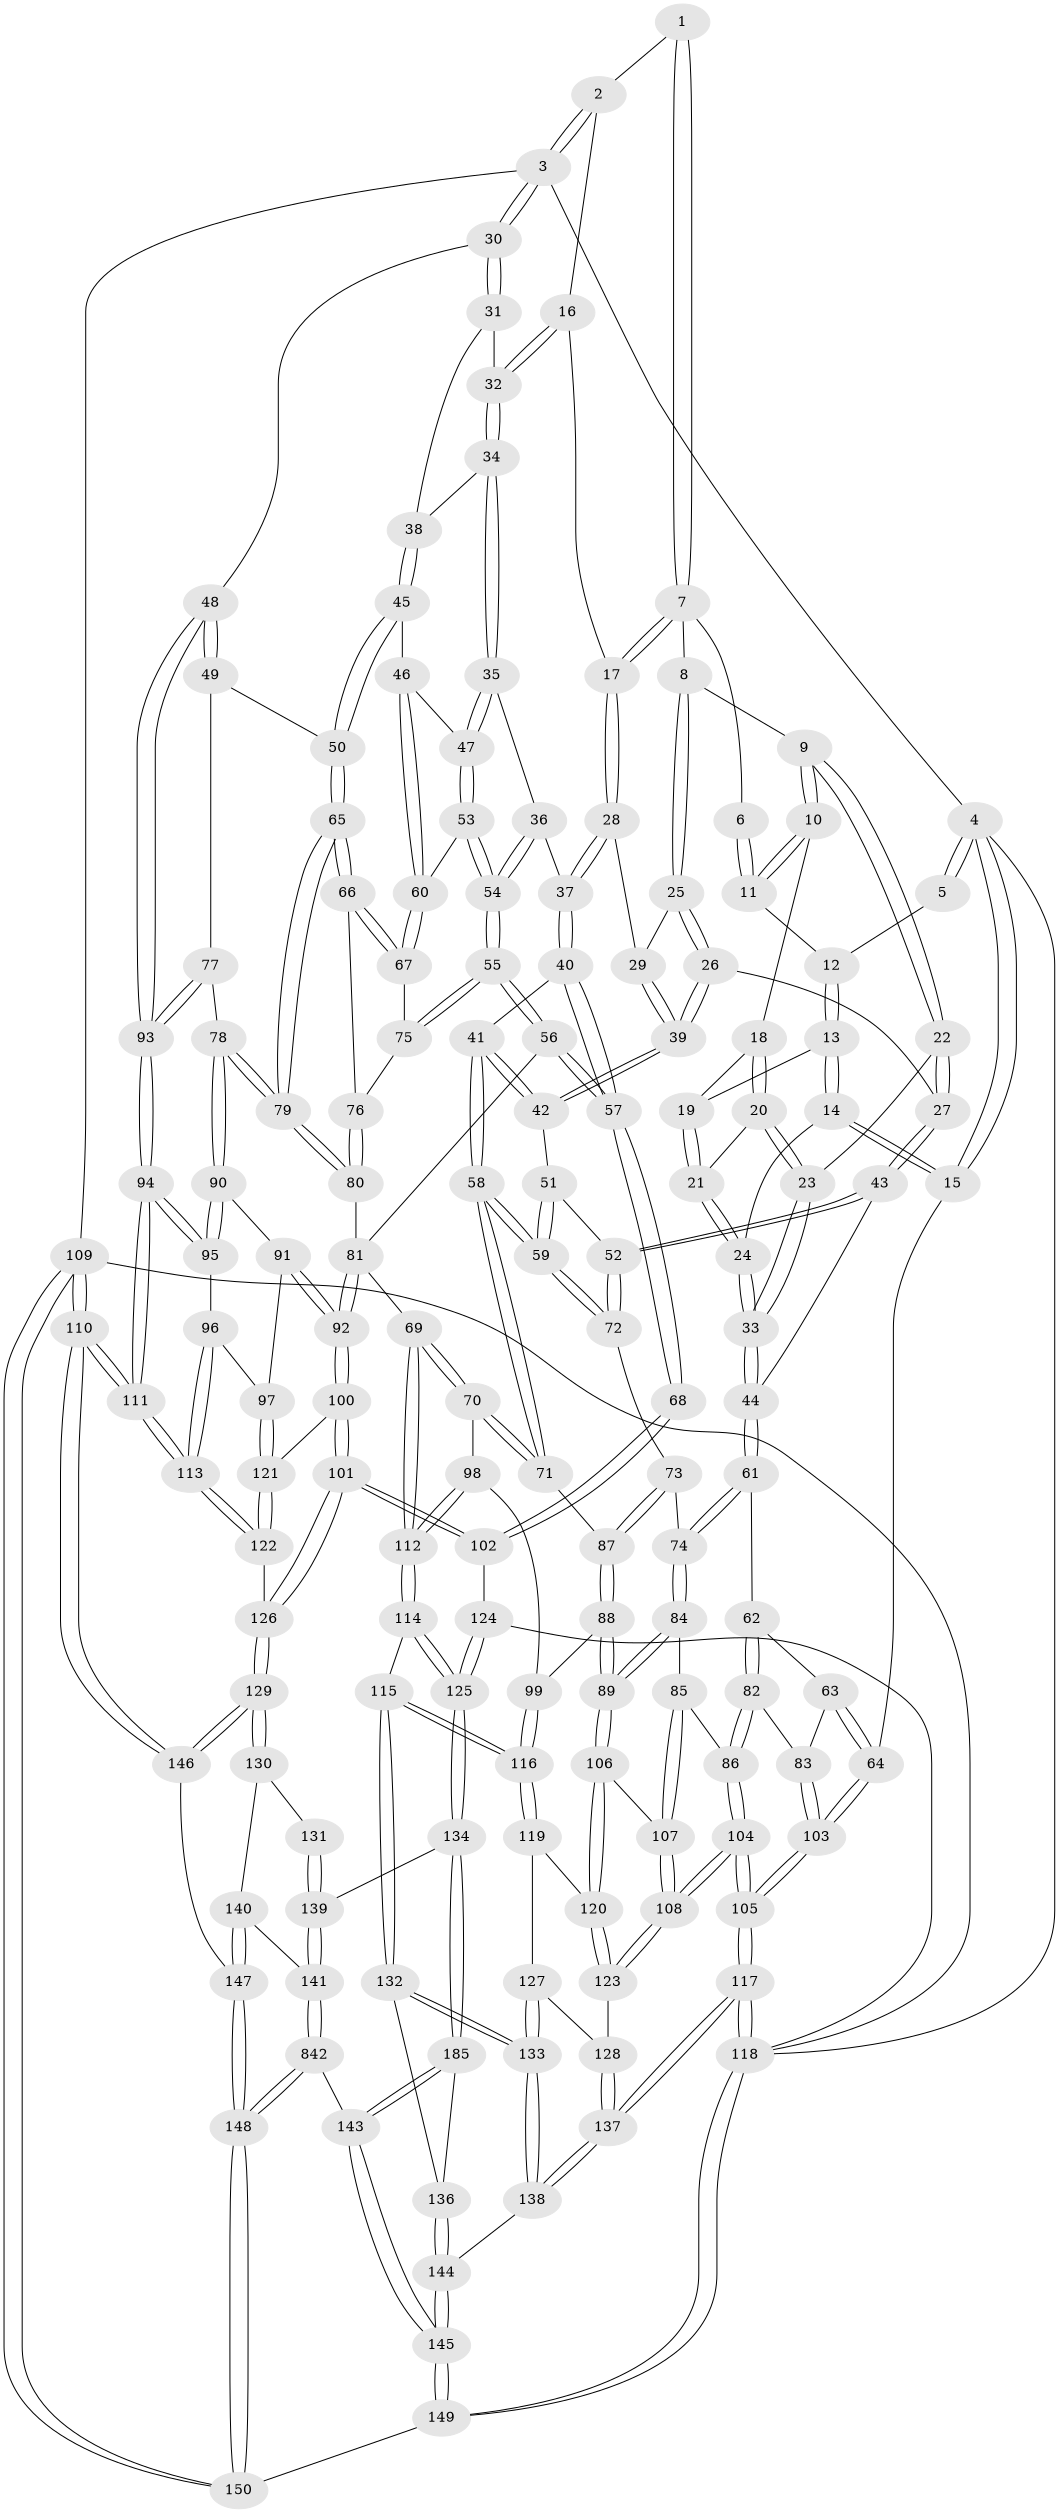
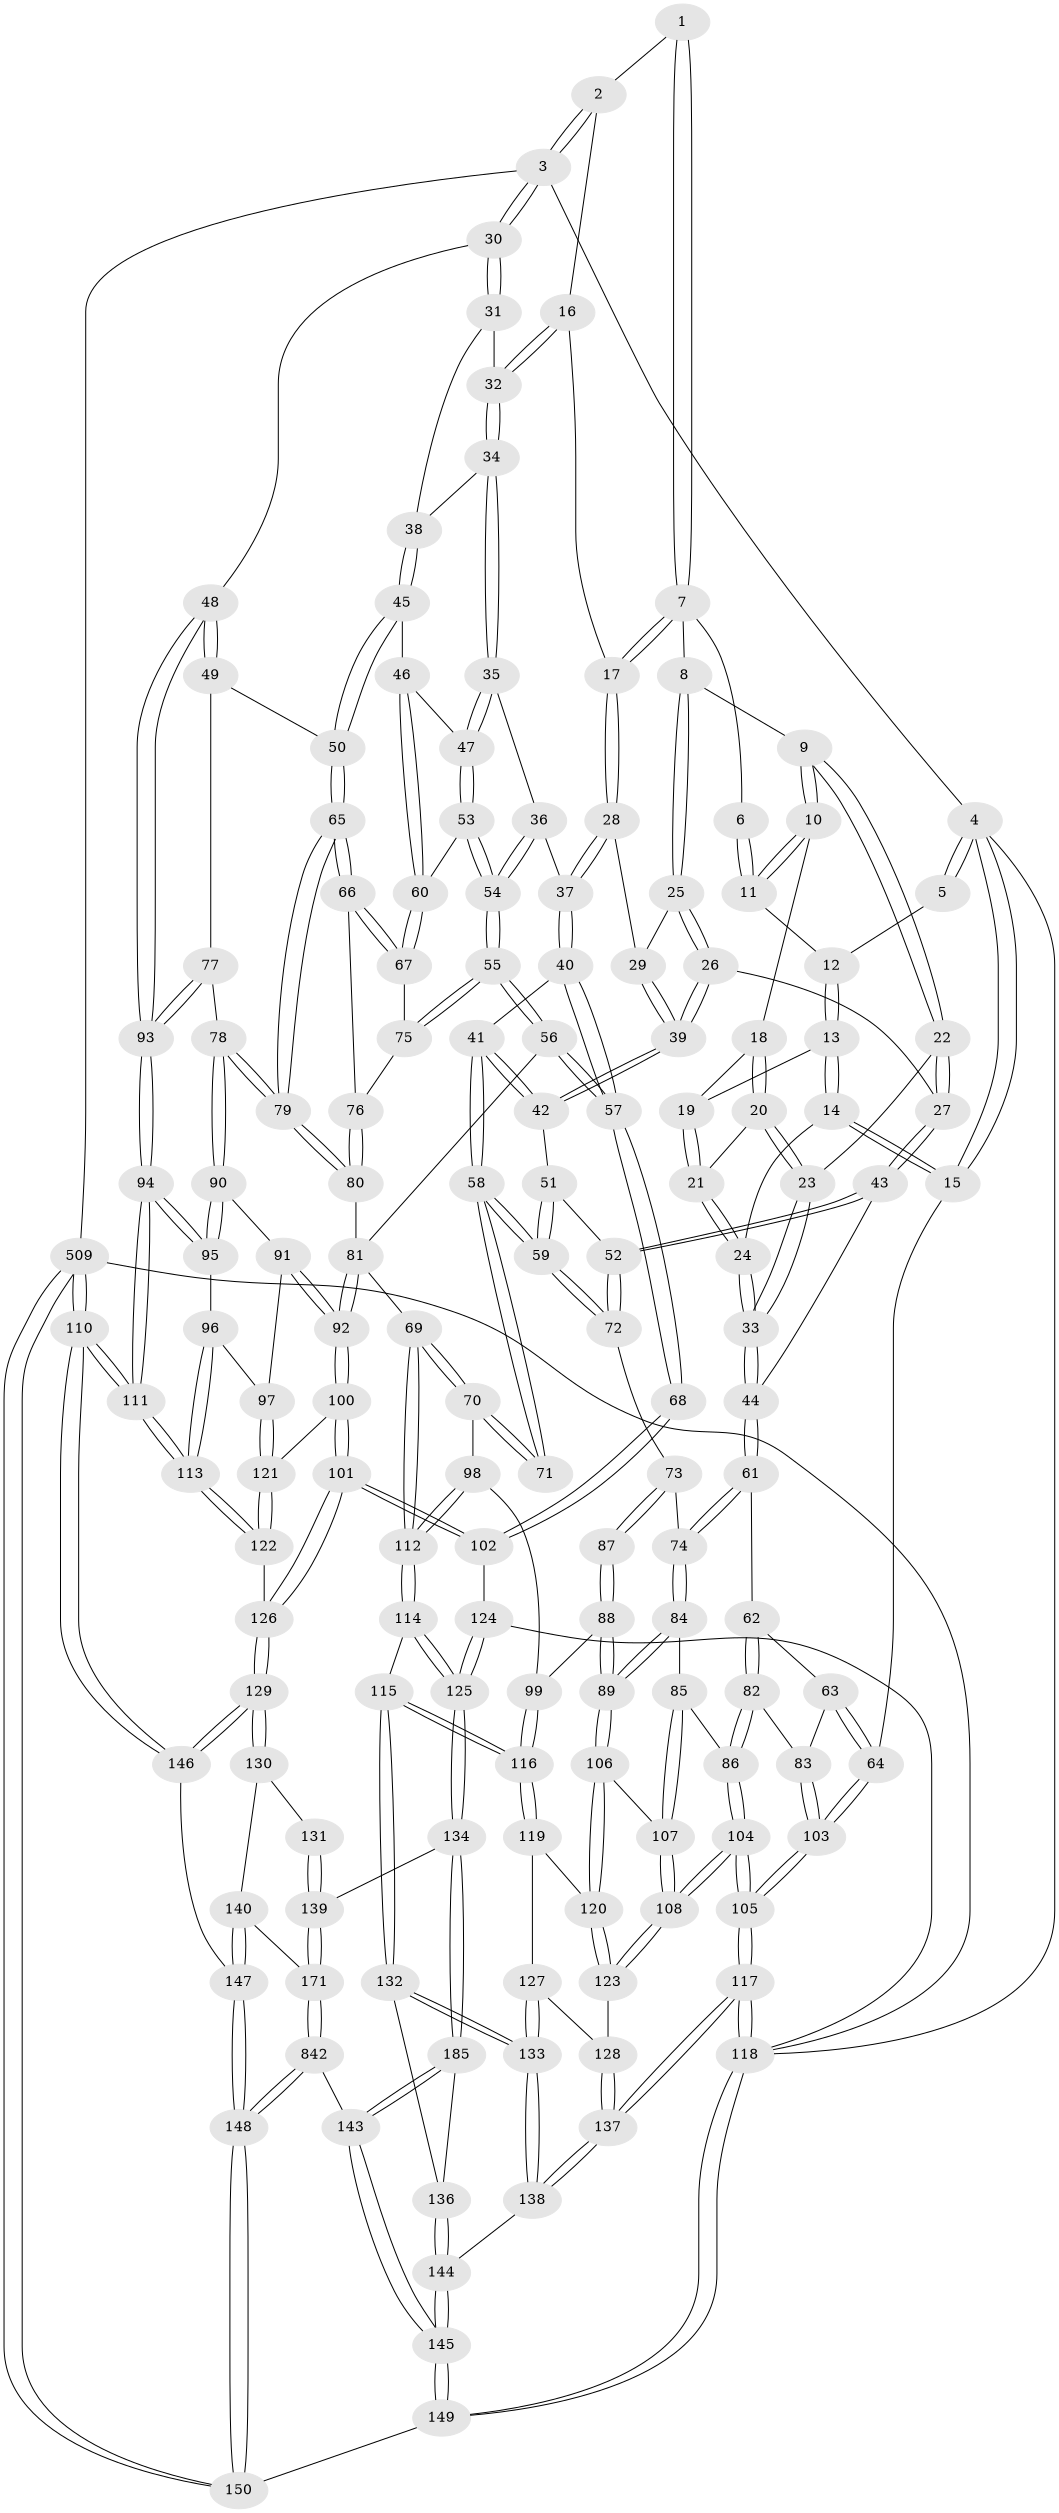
node "109": label "109" -> "509"
edge "71" -- "87": removed
node "141": label "141" -> "171"
